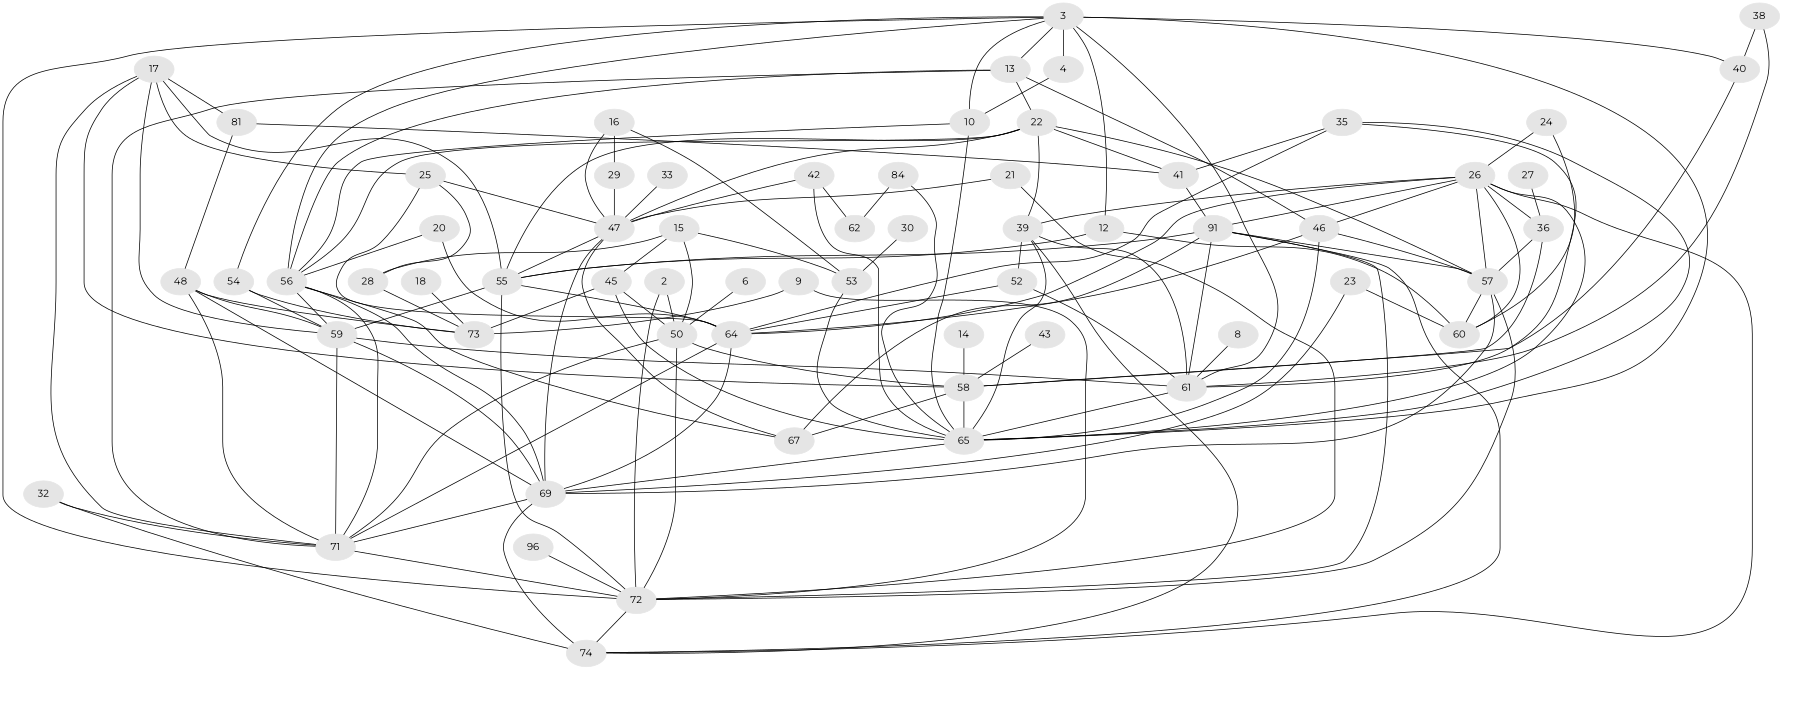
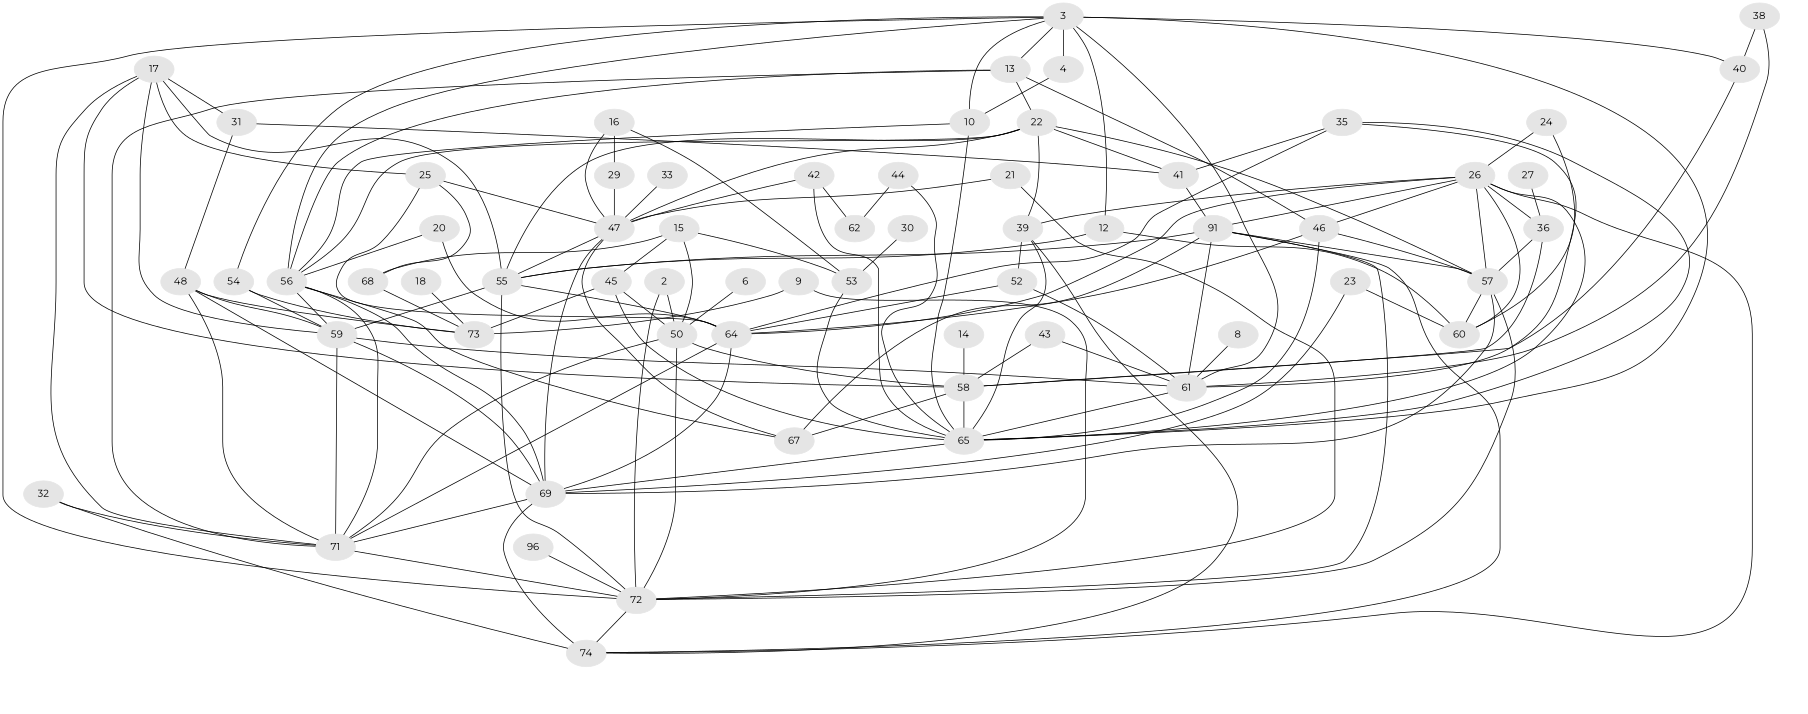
node "81": label "81" -> "31"
node "84": label "84" -> "44"
edge "39" -- "61": now "43" -- "61"
node "28": label "28" -> "68"
